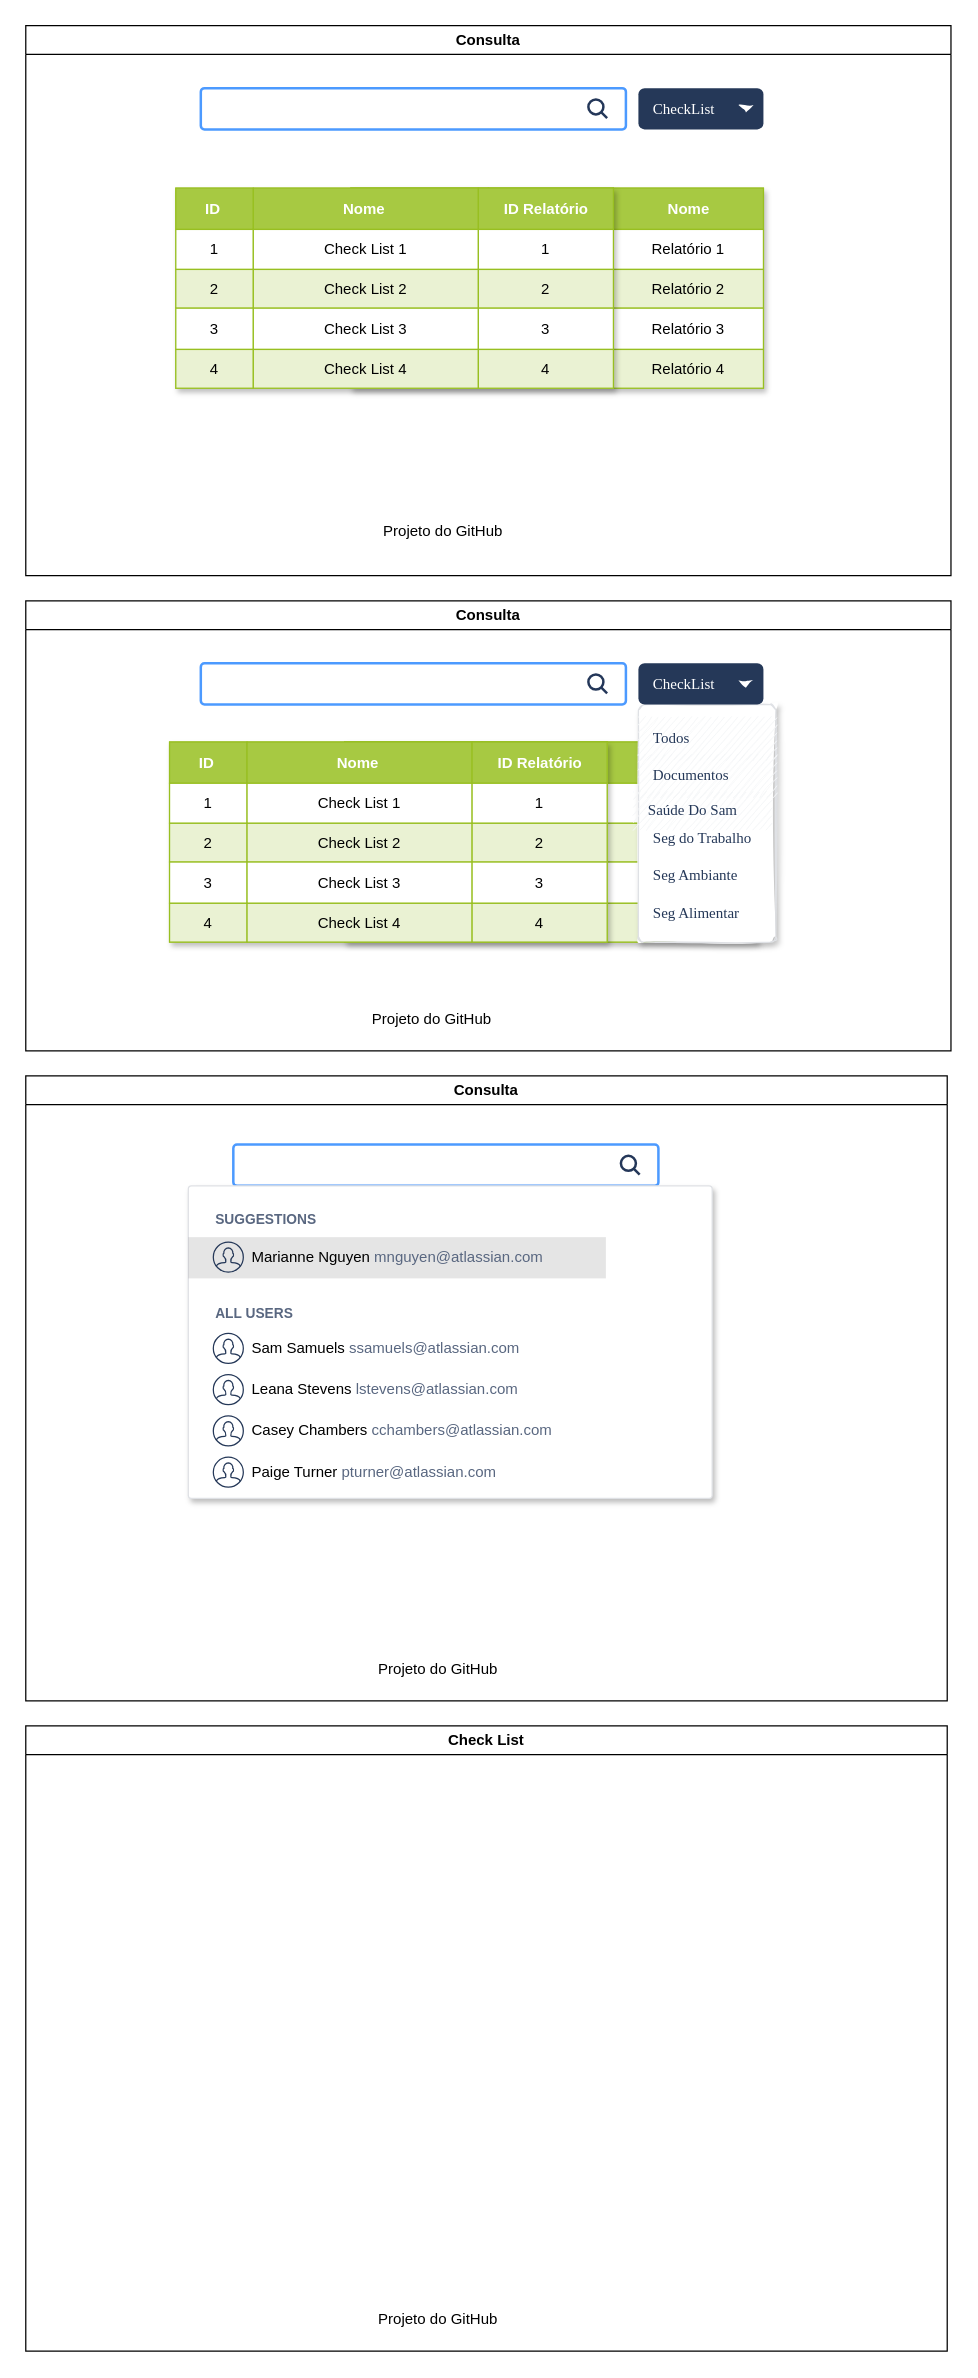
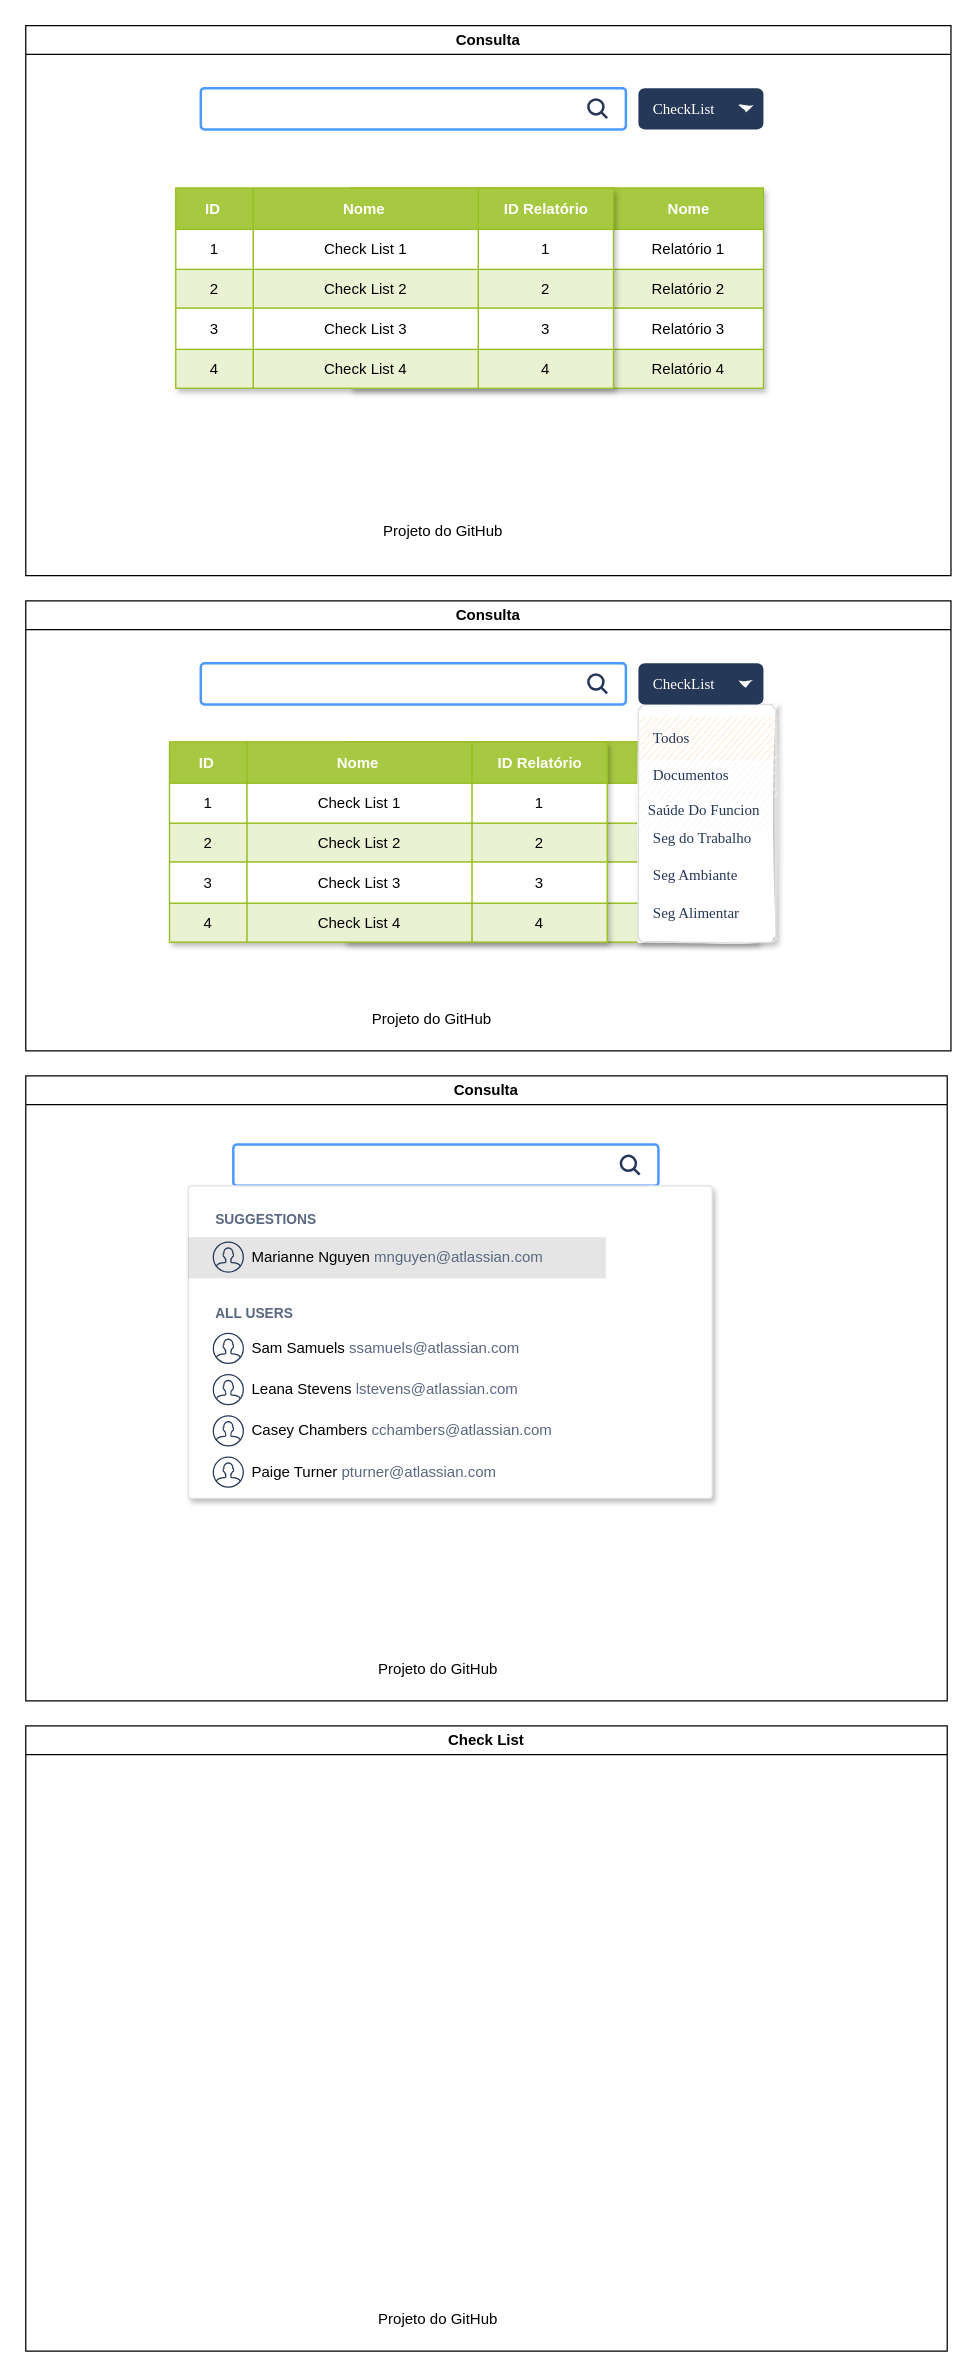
node "Todos": fillcolor #f4f5f7 -> #ffe6cc
node "Saúde Do Sam": label "Saúde Do Sam" -> "Saúde Do Funcion"
